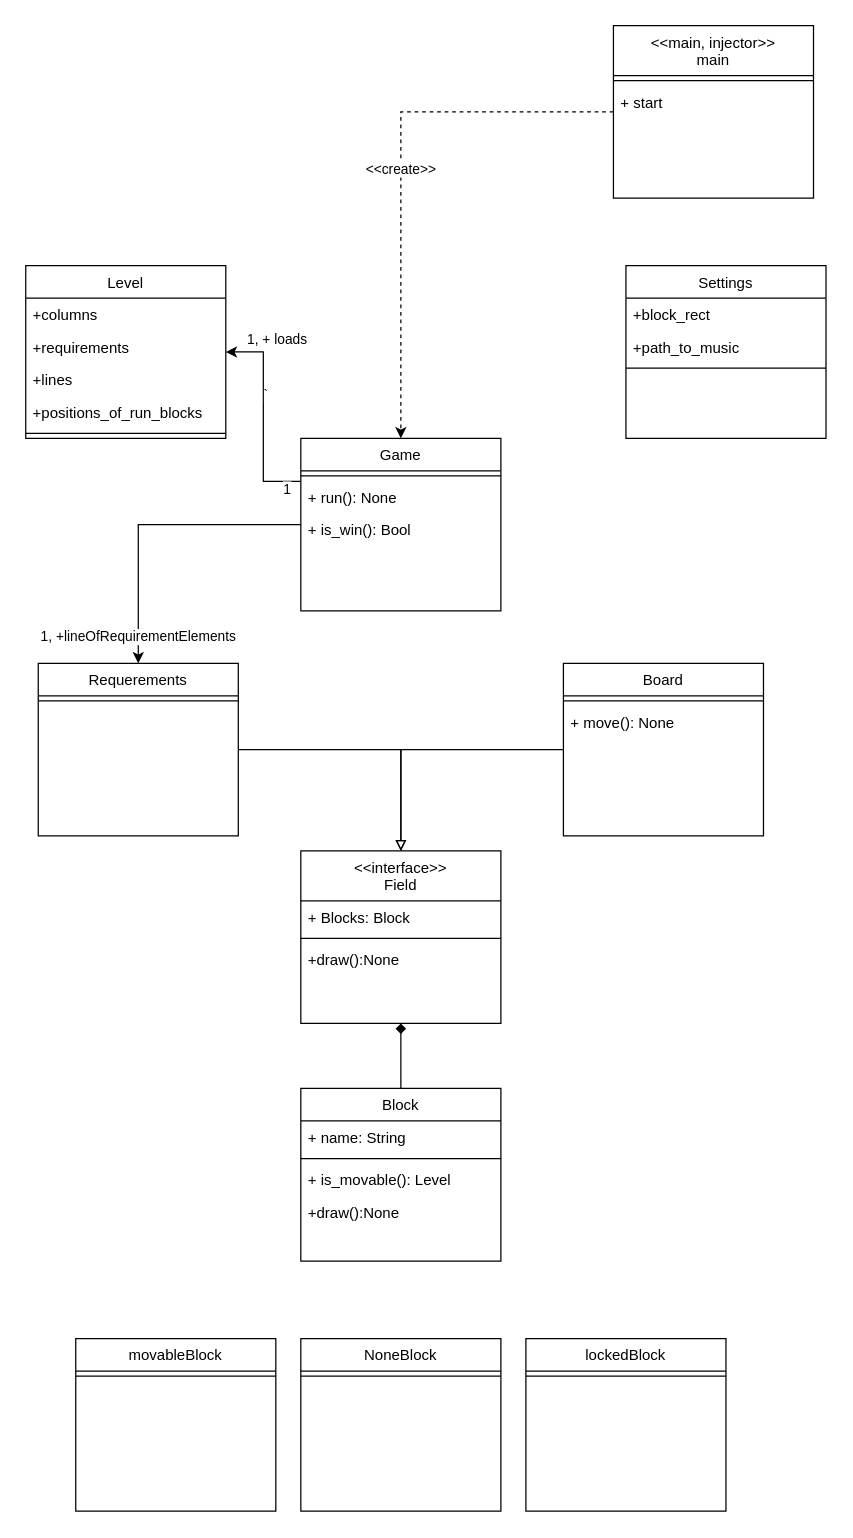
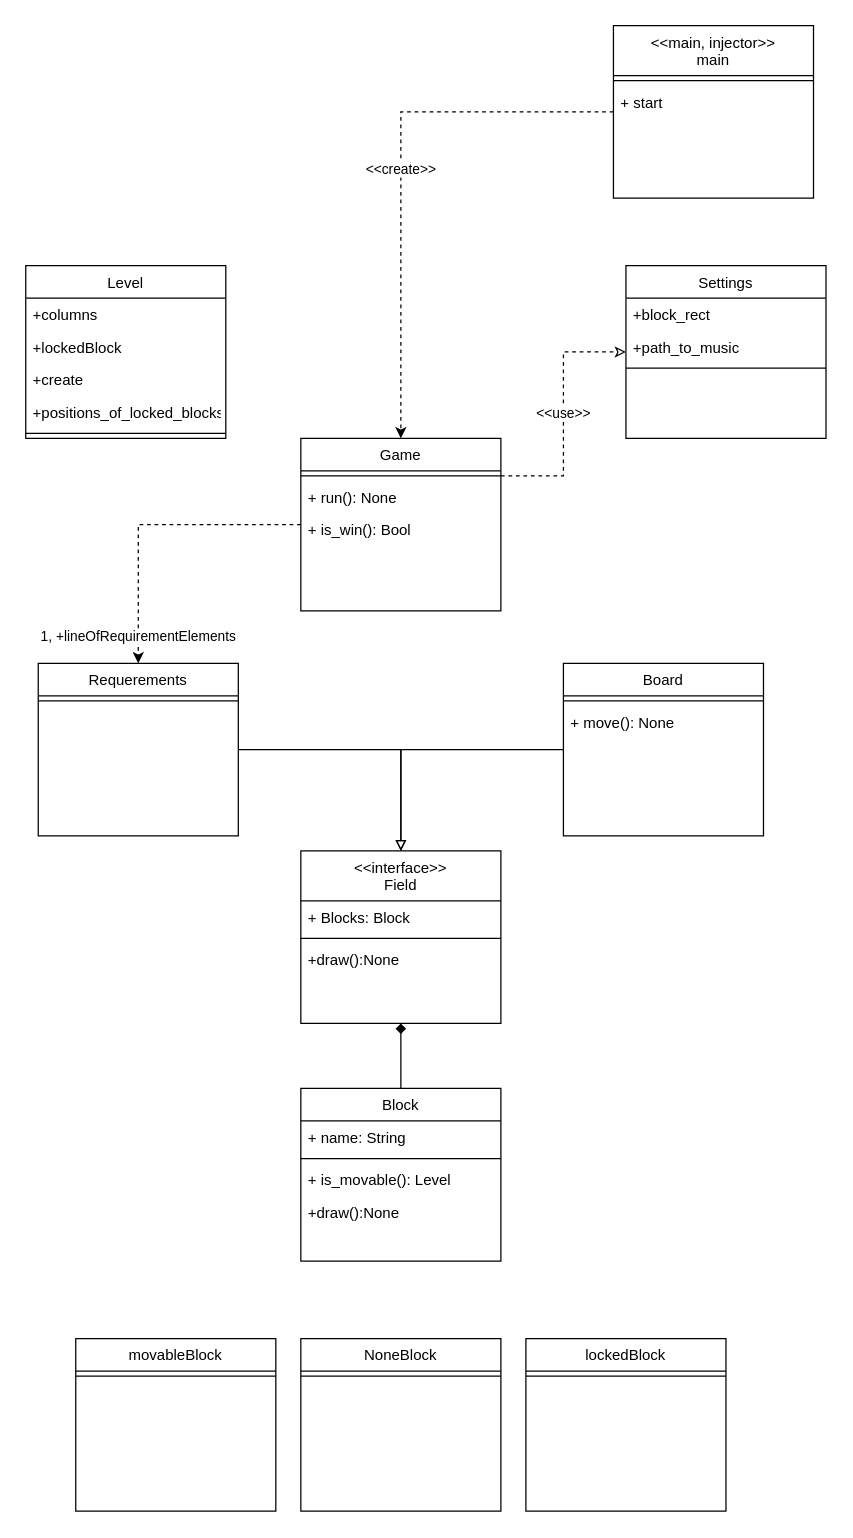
node "+requirements": label "+requirements" -> "+lockedBlock"
node "+lines": label "+lines" -> "+create"
node "+positions_of_run_blocks": label "+positions_of_run_blocks" -> "+positions_of_locked_blocks"
edge "Game" -> "Settings": added, label "<<use>>"
edge "Game" -> "Level": removed, labels "1", "`", "1, + loads"
edge "Game" -> "Requerements": style solid -> dashed
